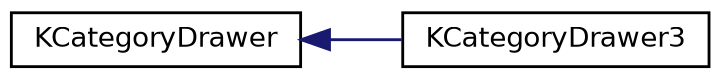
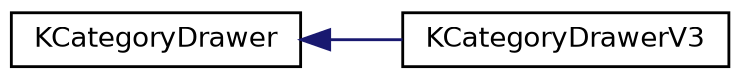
node "KCategoryDrawer3": label "KCategoryDrawer3" -> "KCategoryDrawerV3"
